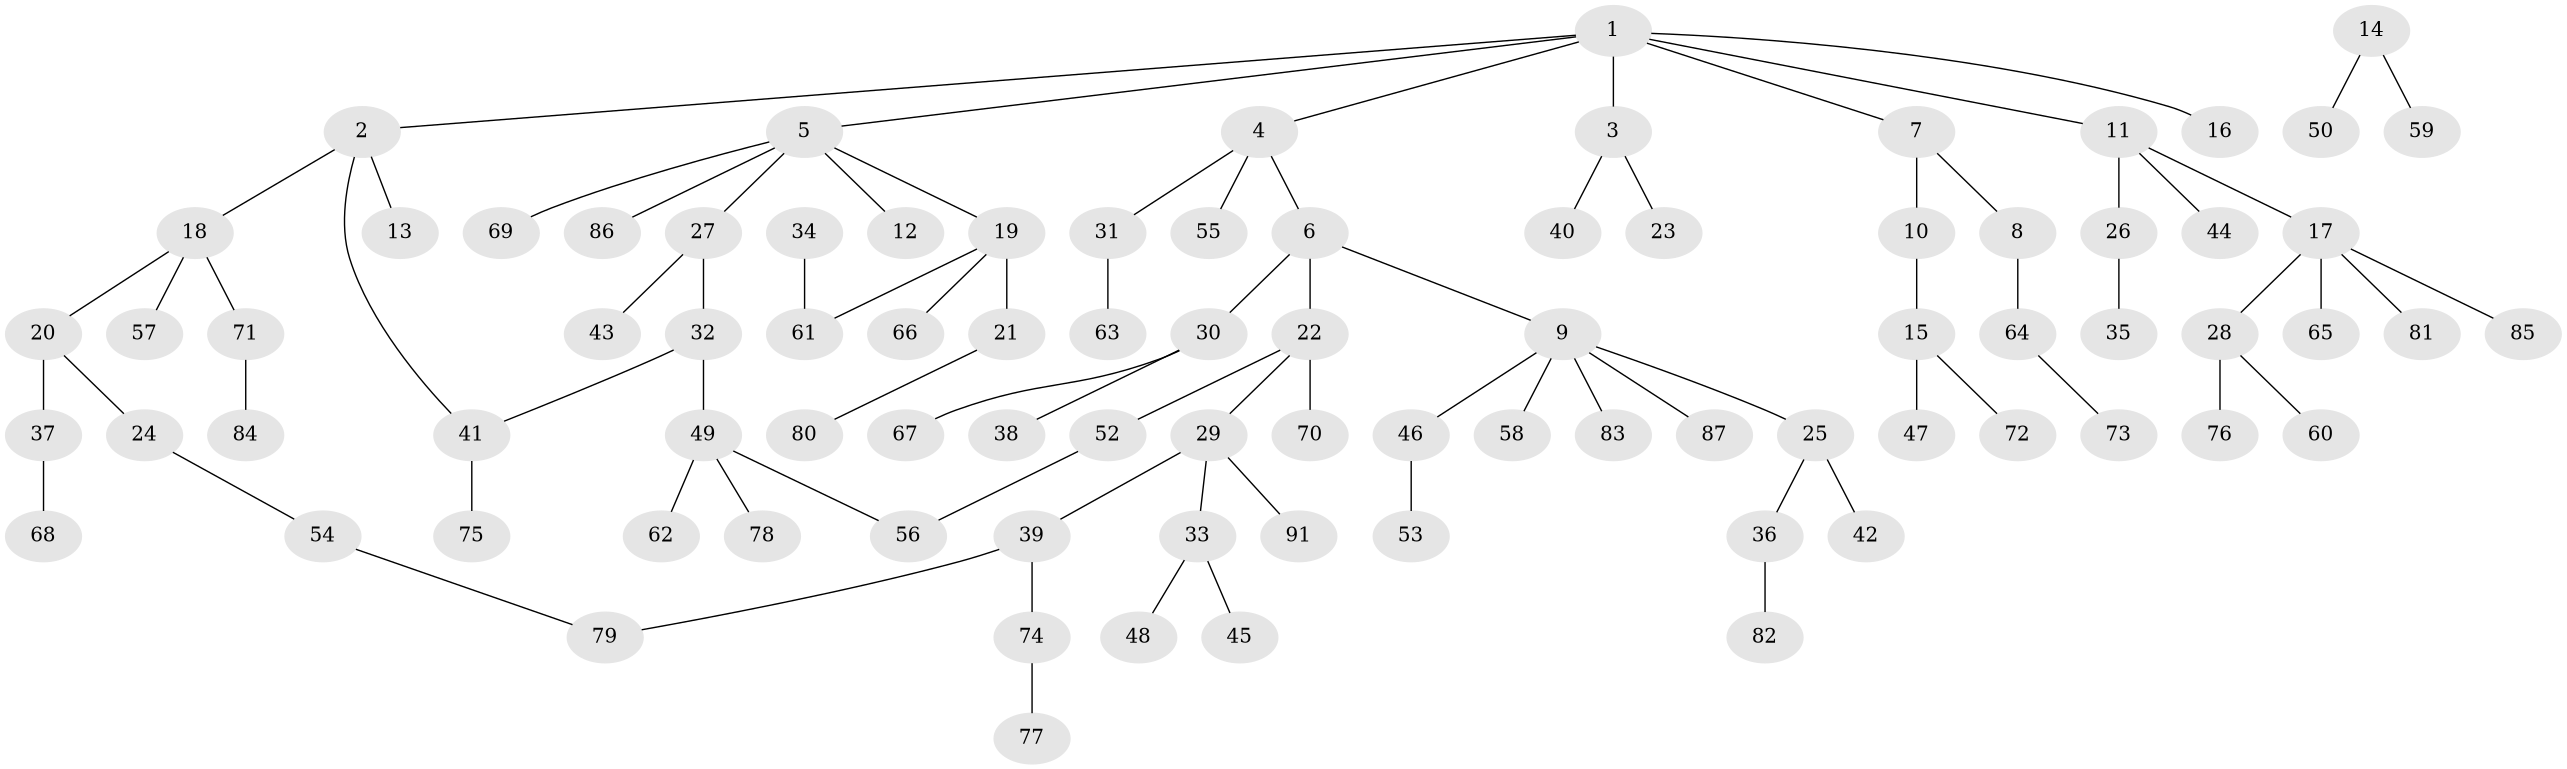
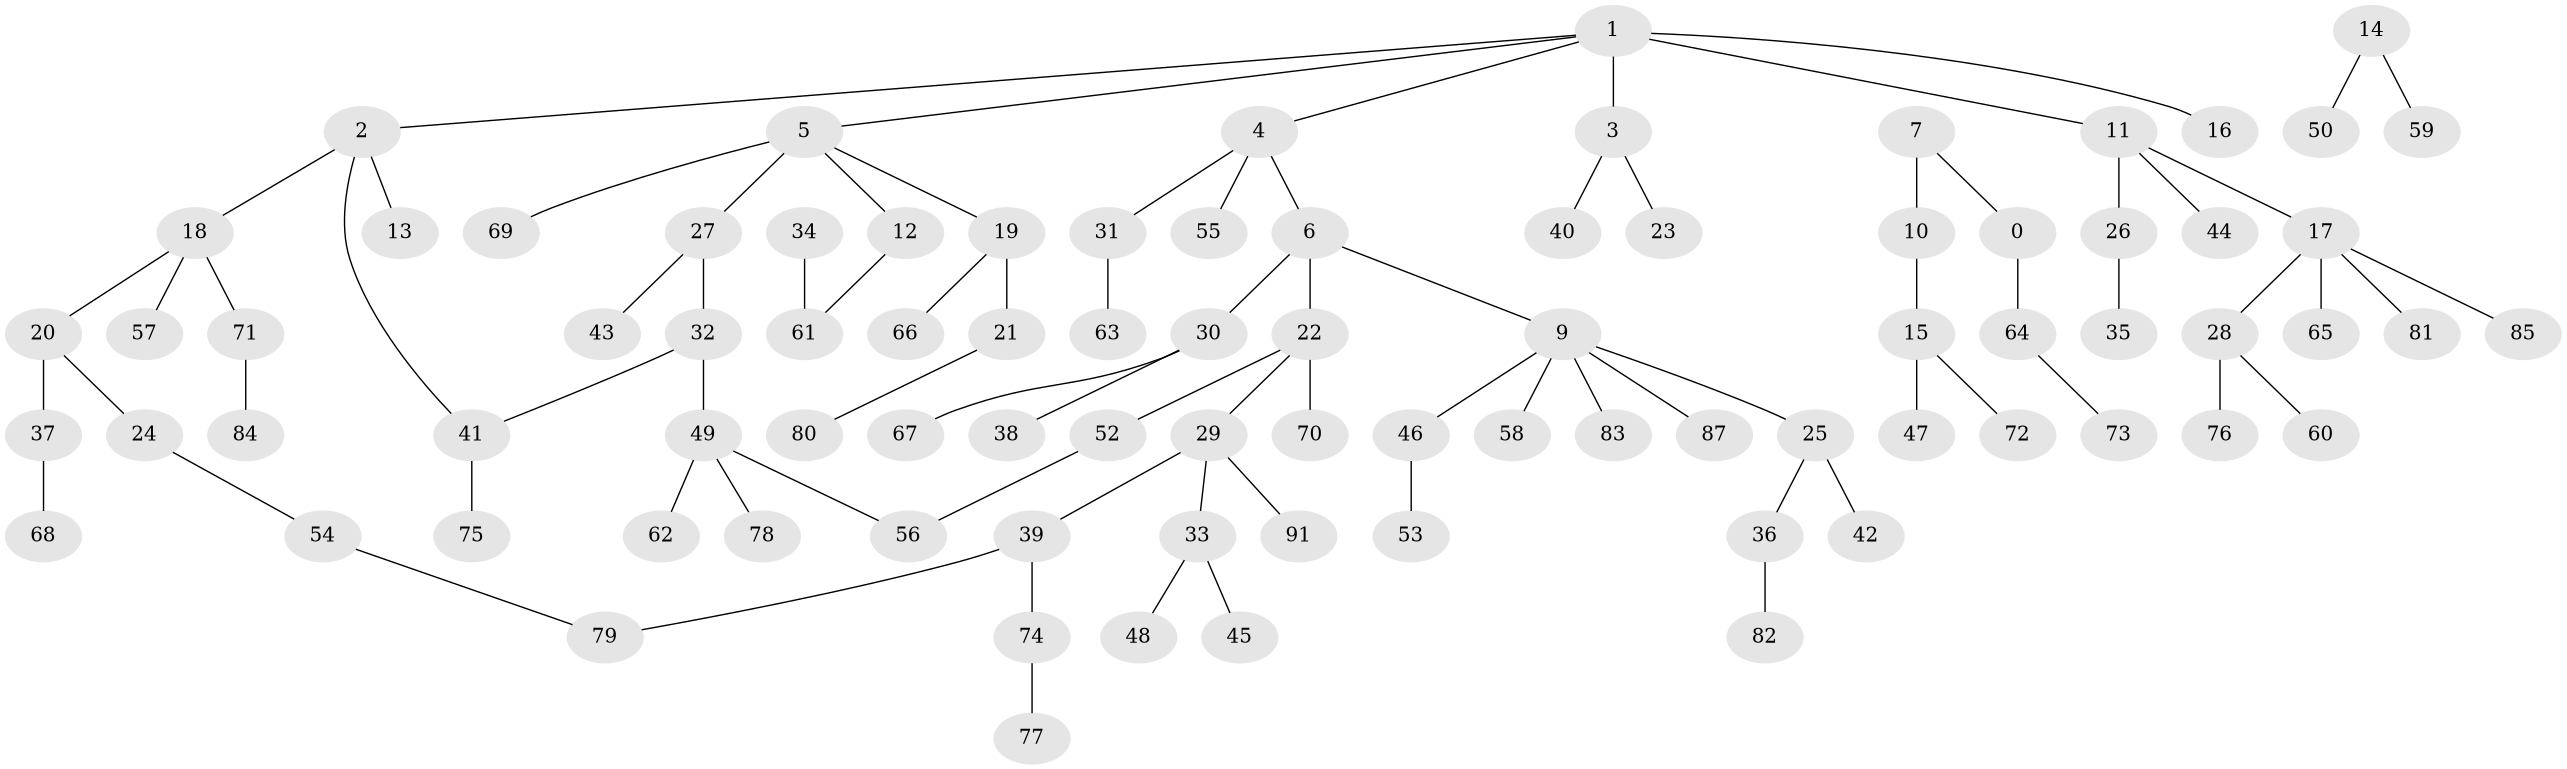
edge "1" -- "7": removed
node "86": removed
node "8": label "8" -> "0"
edge "19" -- "61": now "12" -- "61"
